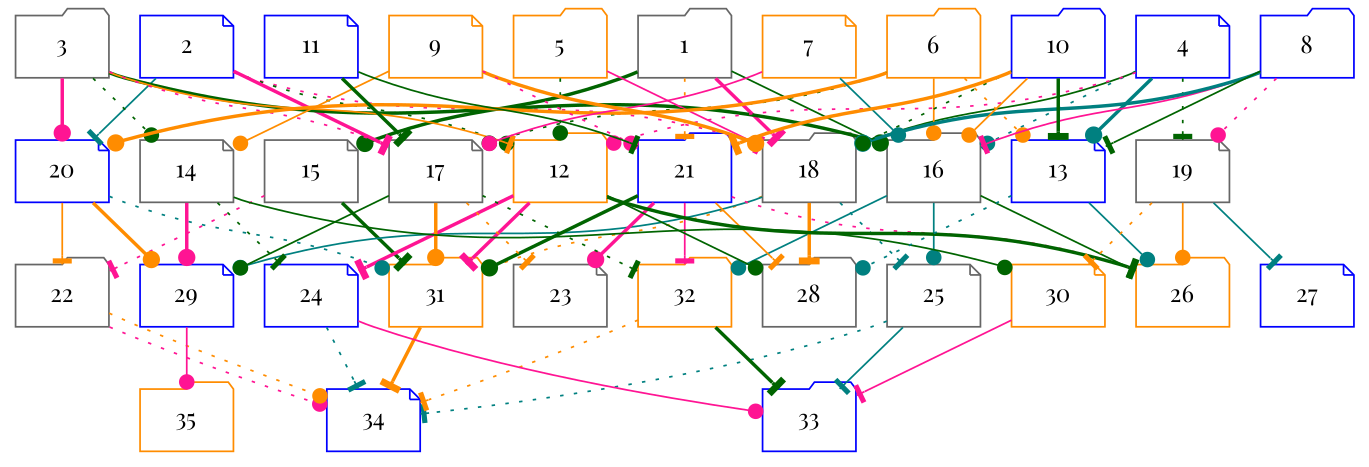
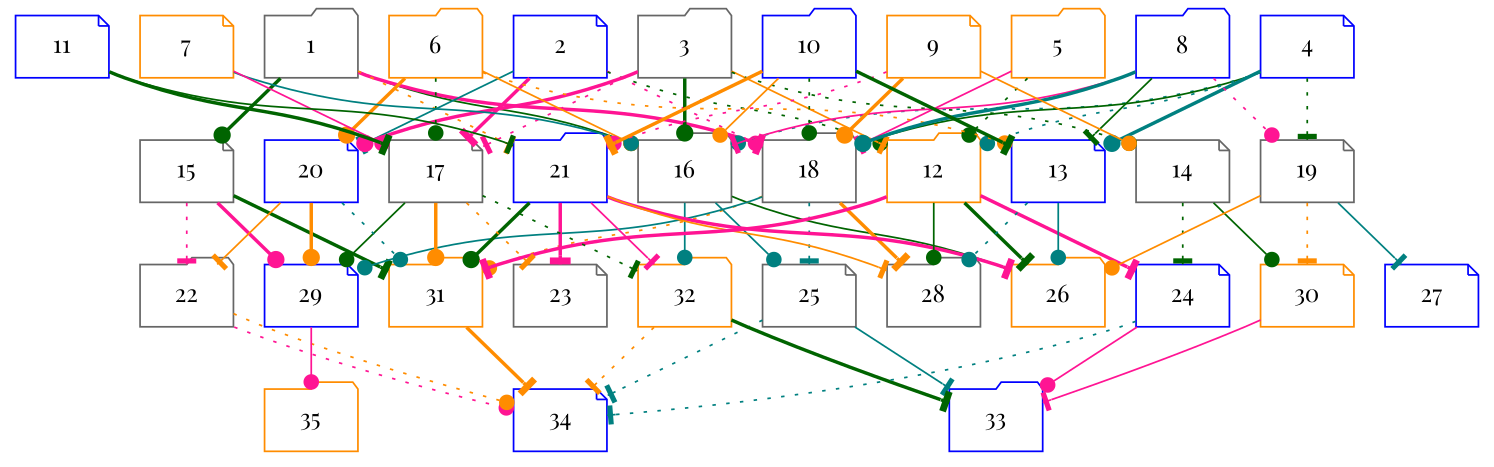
edge "4" -> "12": color deeppink -> teal
edge "14" -> "29": now "15" -> "29"
edge "21" -> "23": arrowhead dot -> tee
edge "21" -> "26": style dotted -> bold
